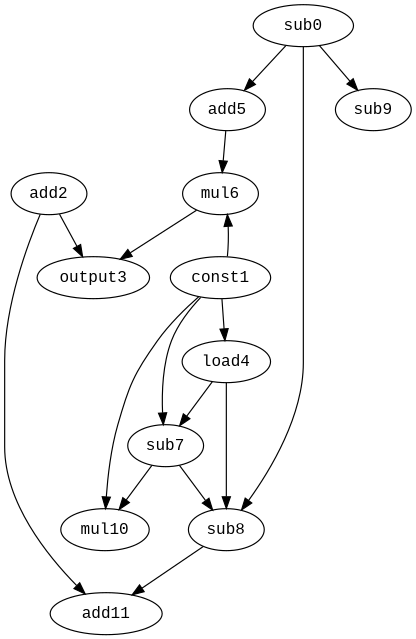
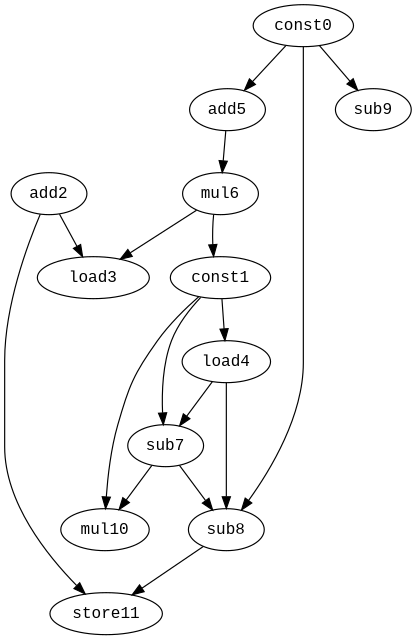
node "sub0": label "sub0" -> "const0"
edge "const1" -> "mul6": reversed
node "output3": label "output3" -> "load3"
node "add11": label "add11" -> "store11"
